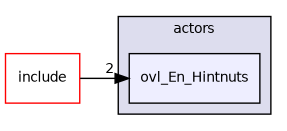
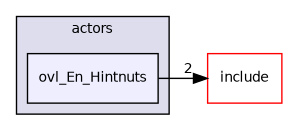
edge "include" -> "ovl_En_Hintnuts": reversed
